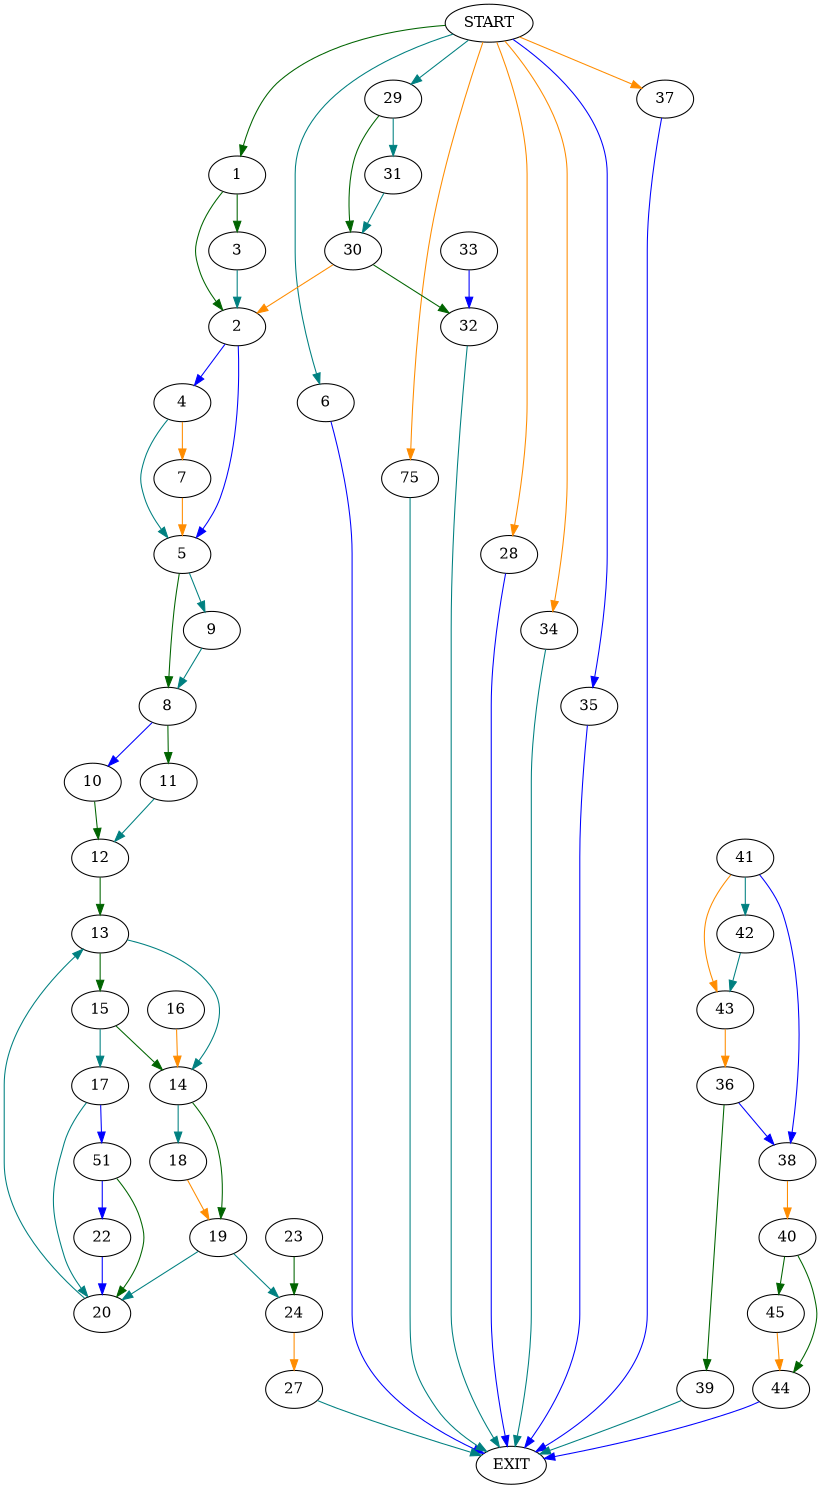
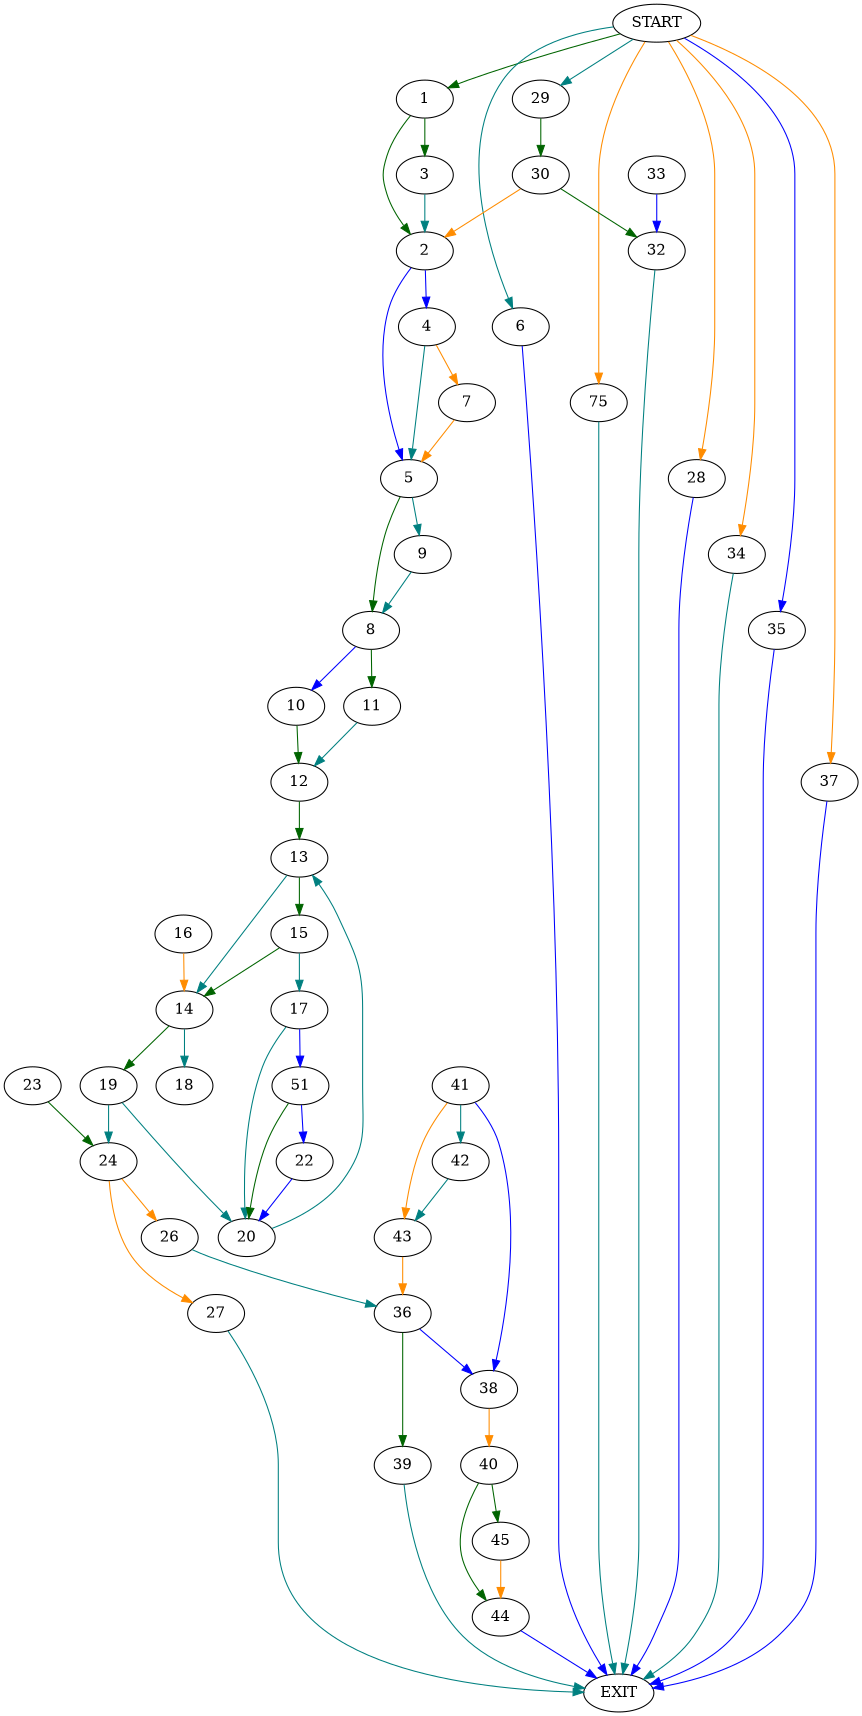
node "31": removed
edge "18" -> "19": removed
node "26": added
